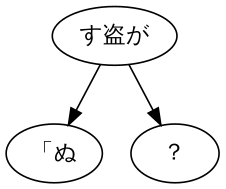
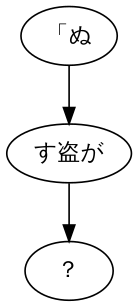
edge "す盗が" -> "「ぬ": reversed
